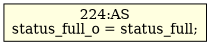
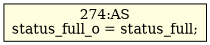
node "224:AS status_full_o = status_full;": label "224:AS status_full_o = status_full;" -> "274:AS status_full_o = status_full;"
